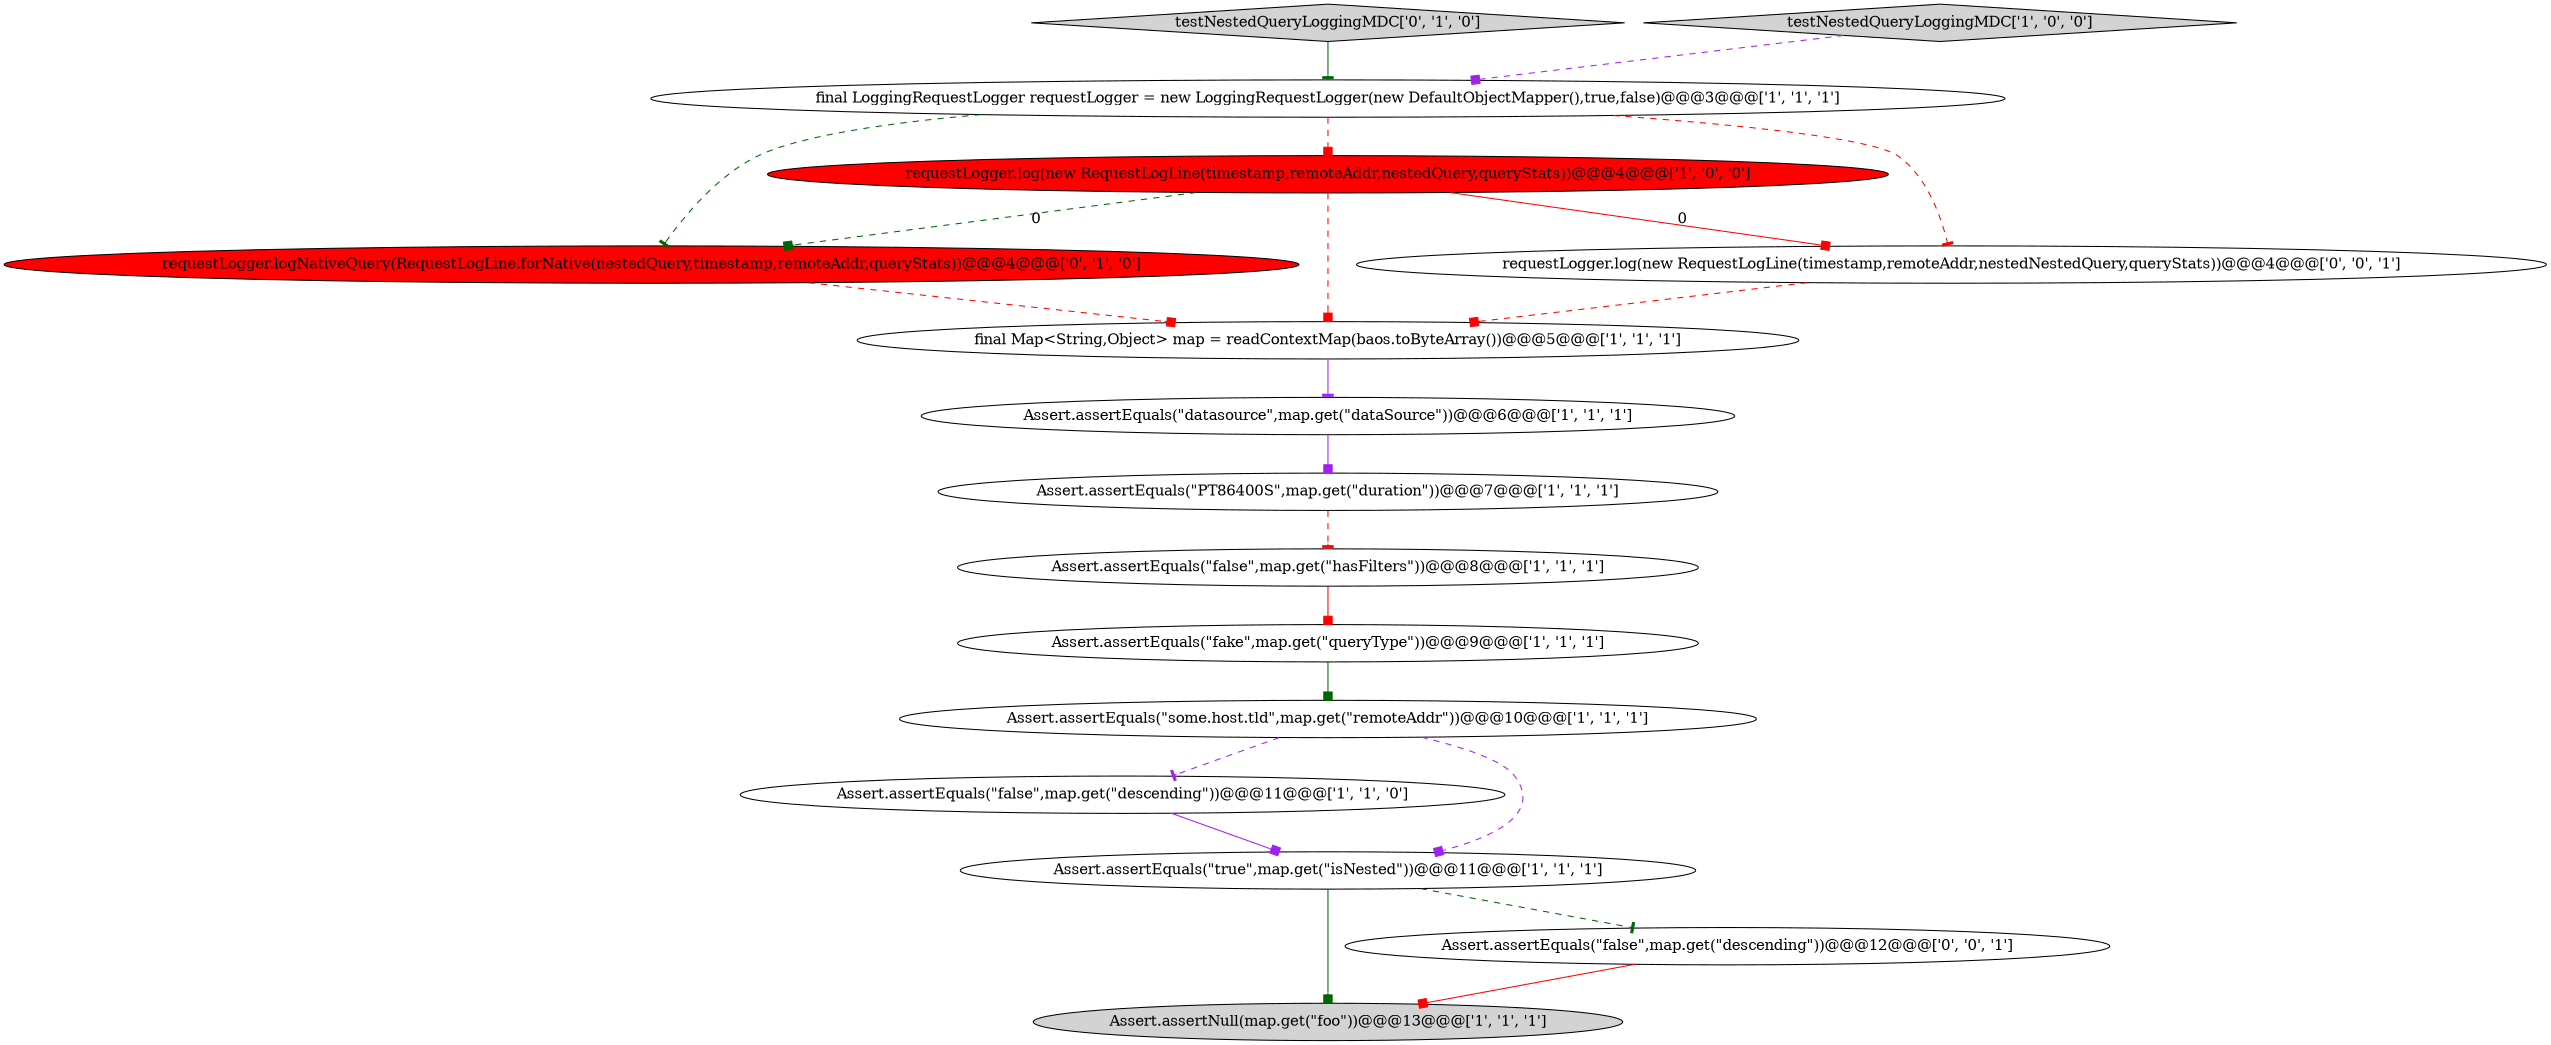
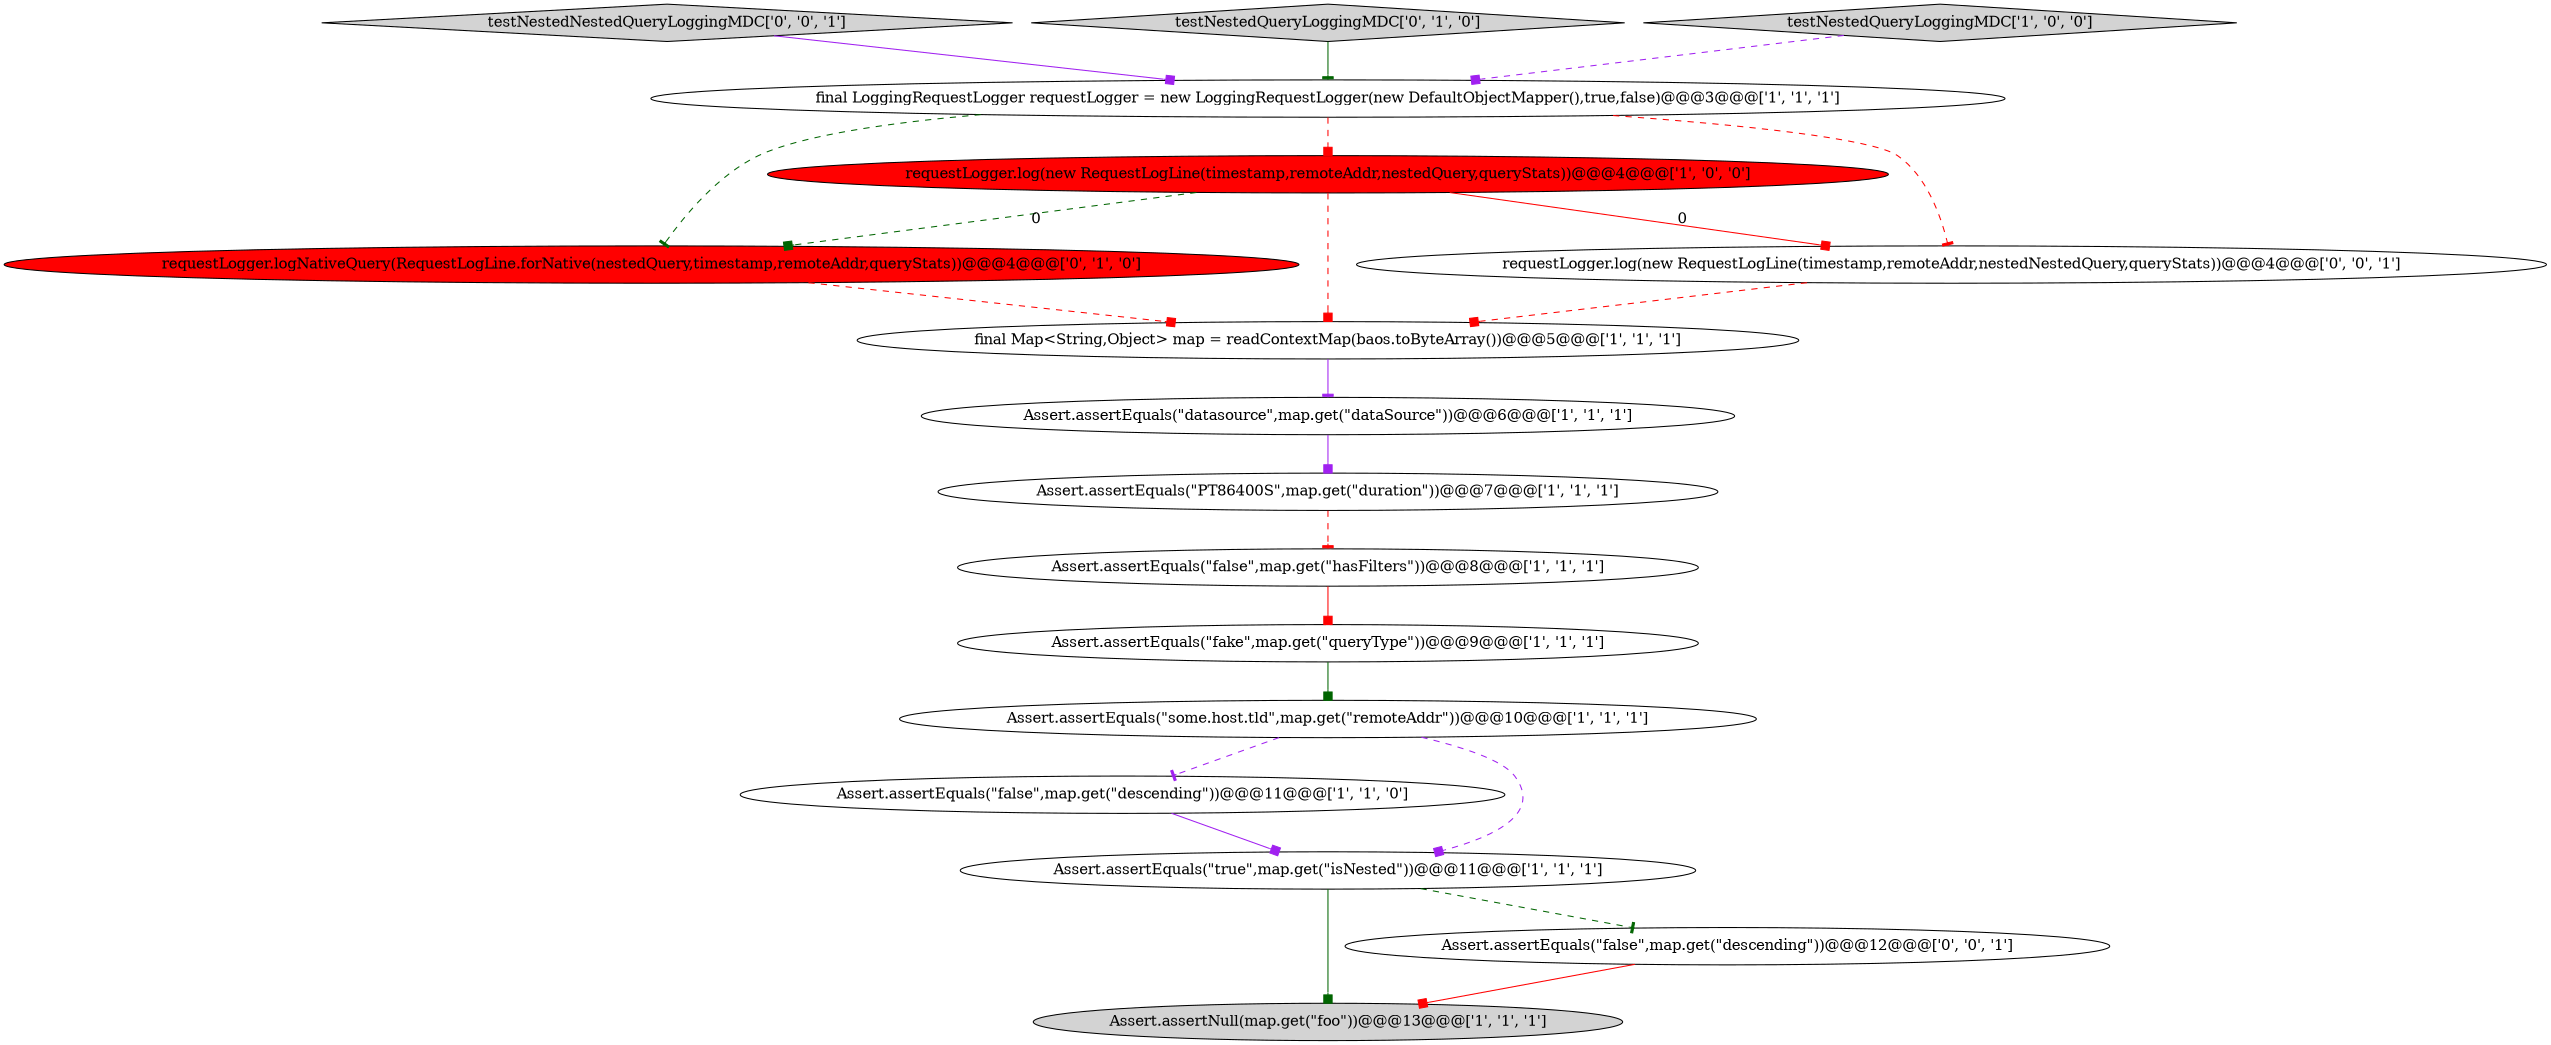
node "testNestedNestedQueryLoggingMDC['0', '0', '1']": added
